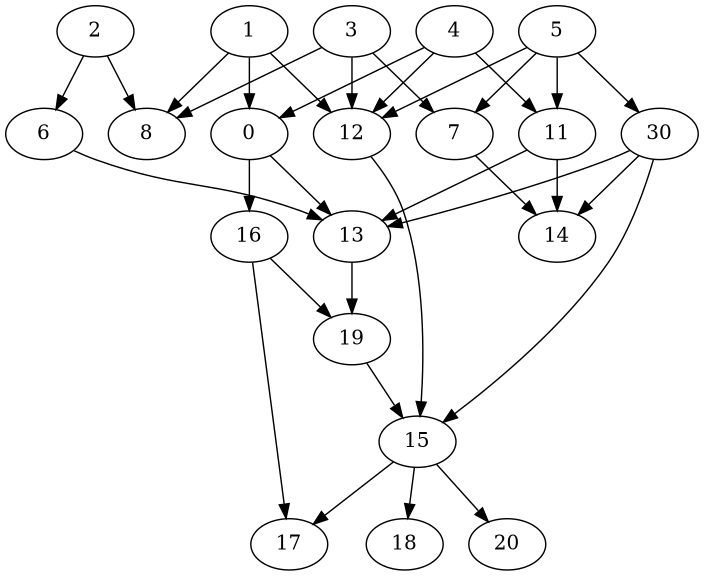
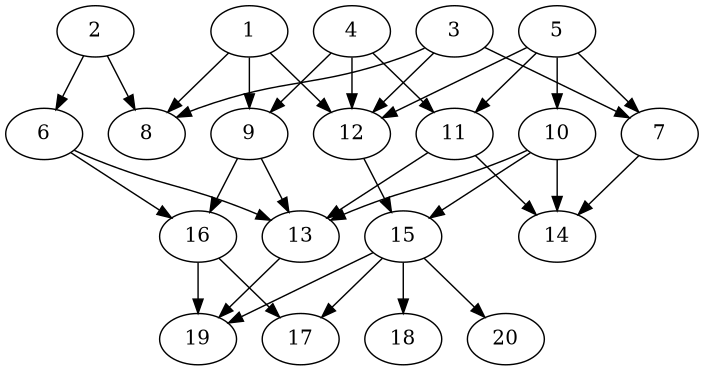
node "0": label "0" -> "9"
node "30": label "30" -> "10"
edge "6" -> "16": added
edge "19" -> "15": reversed
